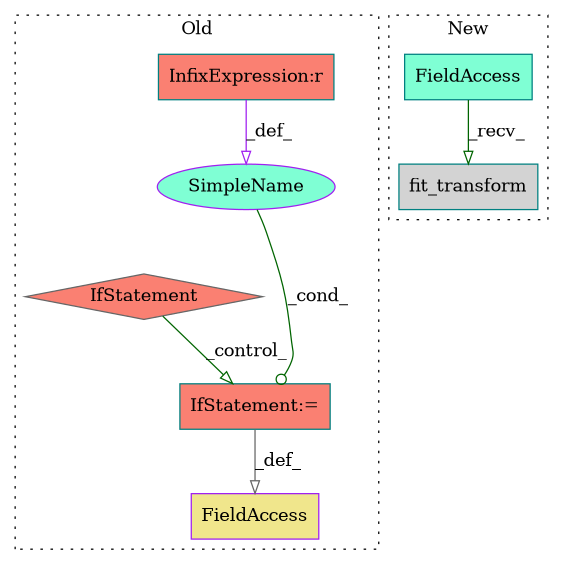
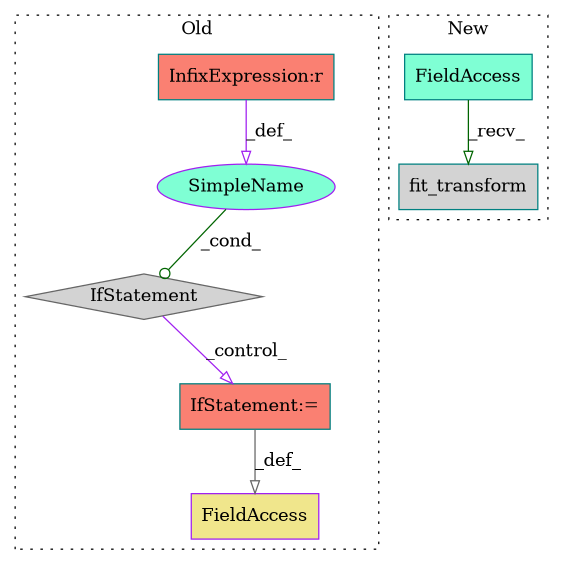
edge "SimpleName" -> "IfStatement:=": now "SimpleName" -> "IfStatement"
node "IfStatement": fillcolor salmon -> lightgrey
edge "IfStatement" -> "IfStatement:=": color darkgreen -> purple
